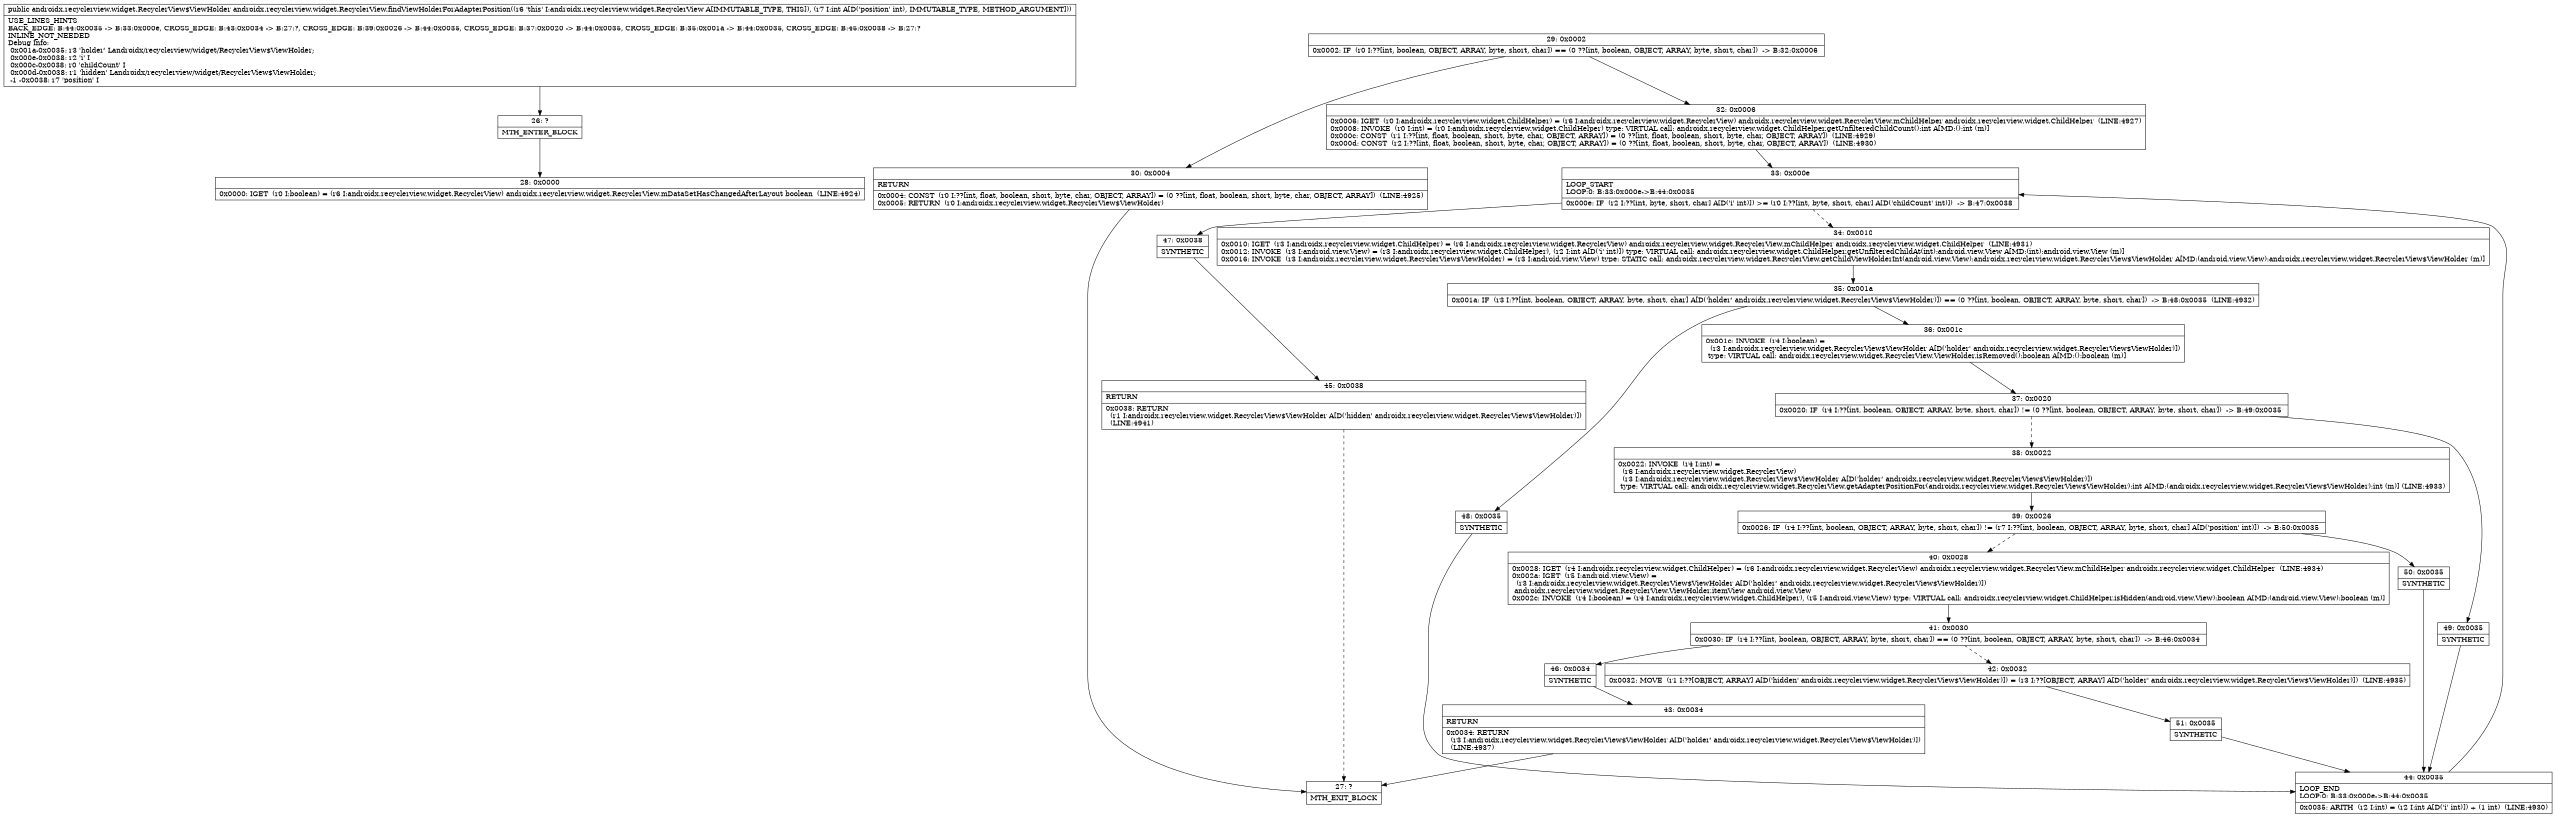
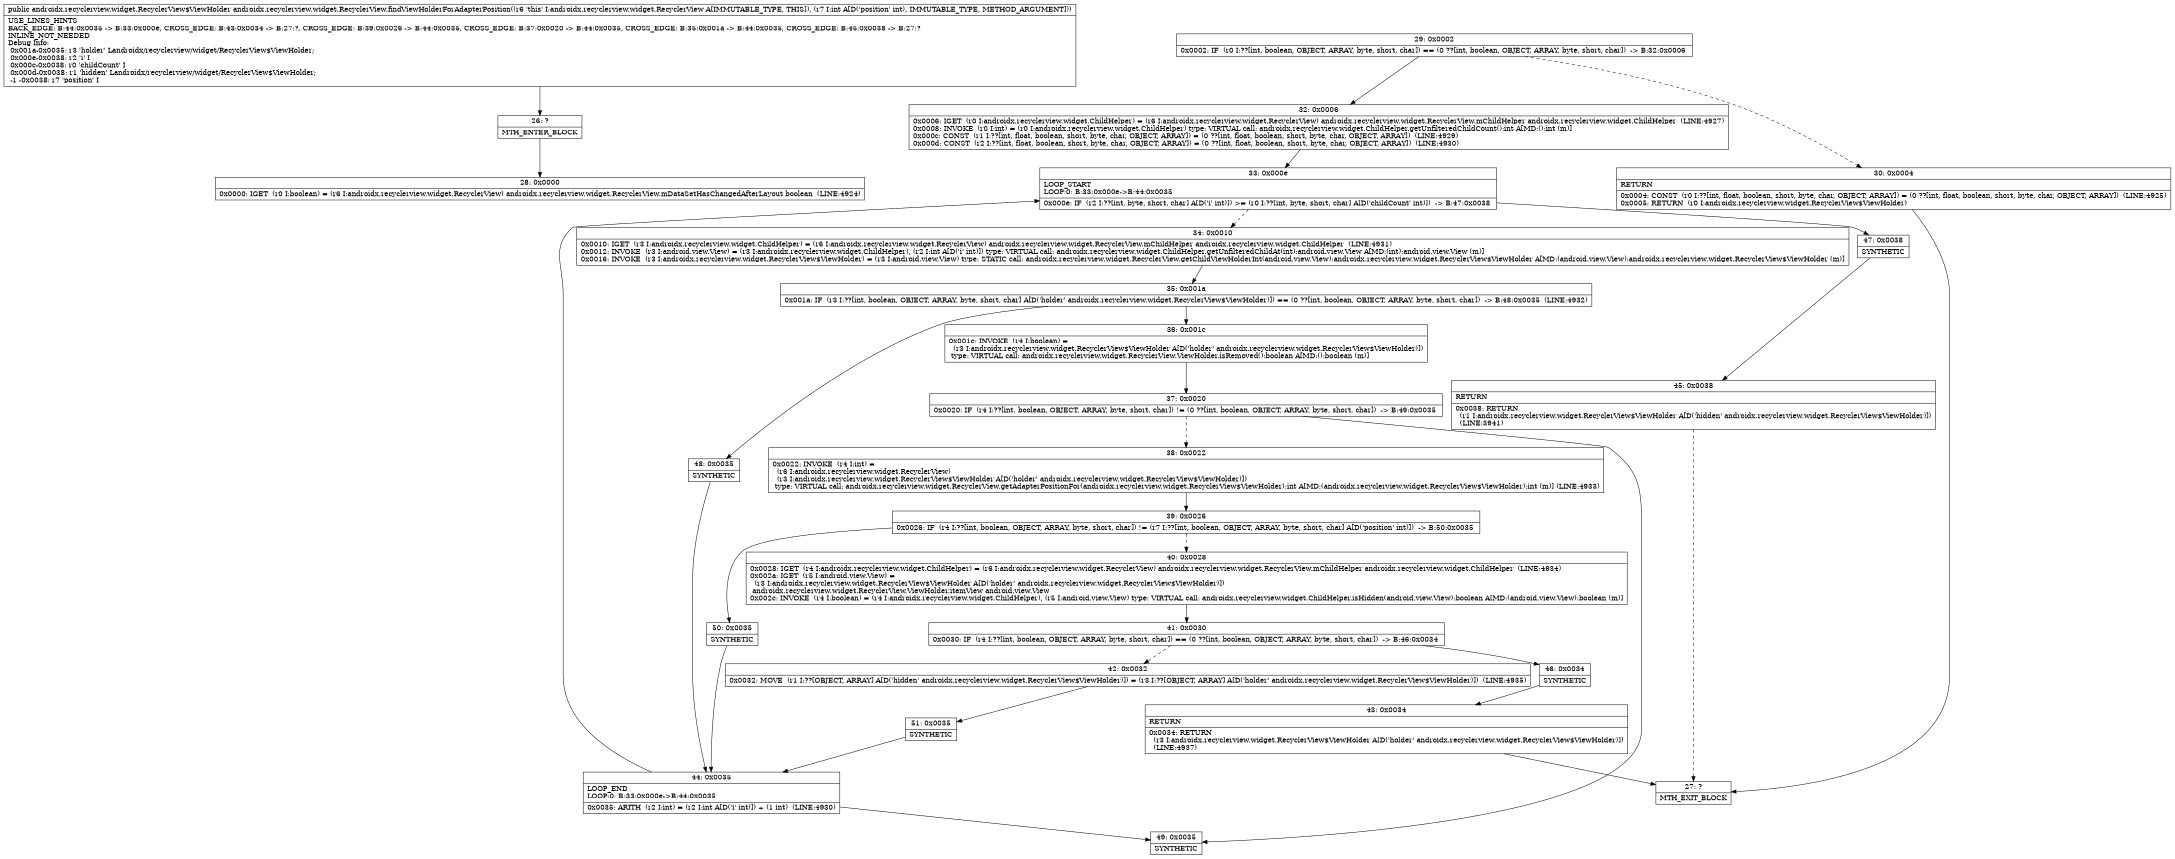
edge "29: 0x0002" -> "30: 0x0004": style solid -> dashed
node "45: 0x0038": text "(LINE:4941)" -> "(LINE:3941)"
edge "49: 0x0035" -> "44: 0x0035": reversed
